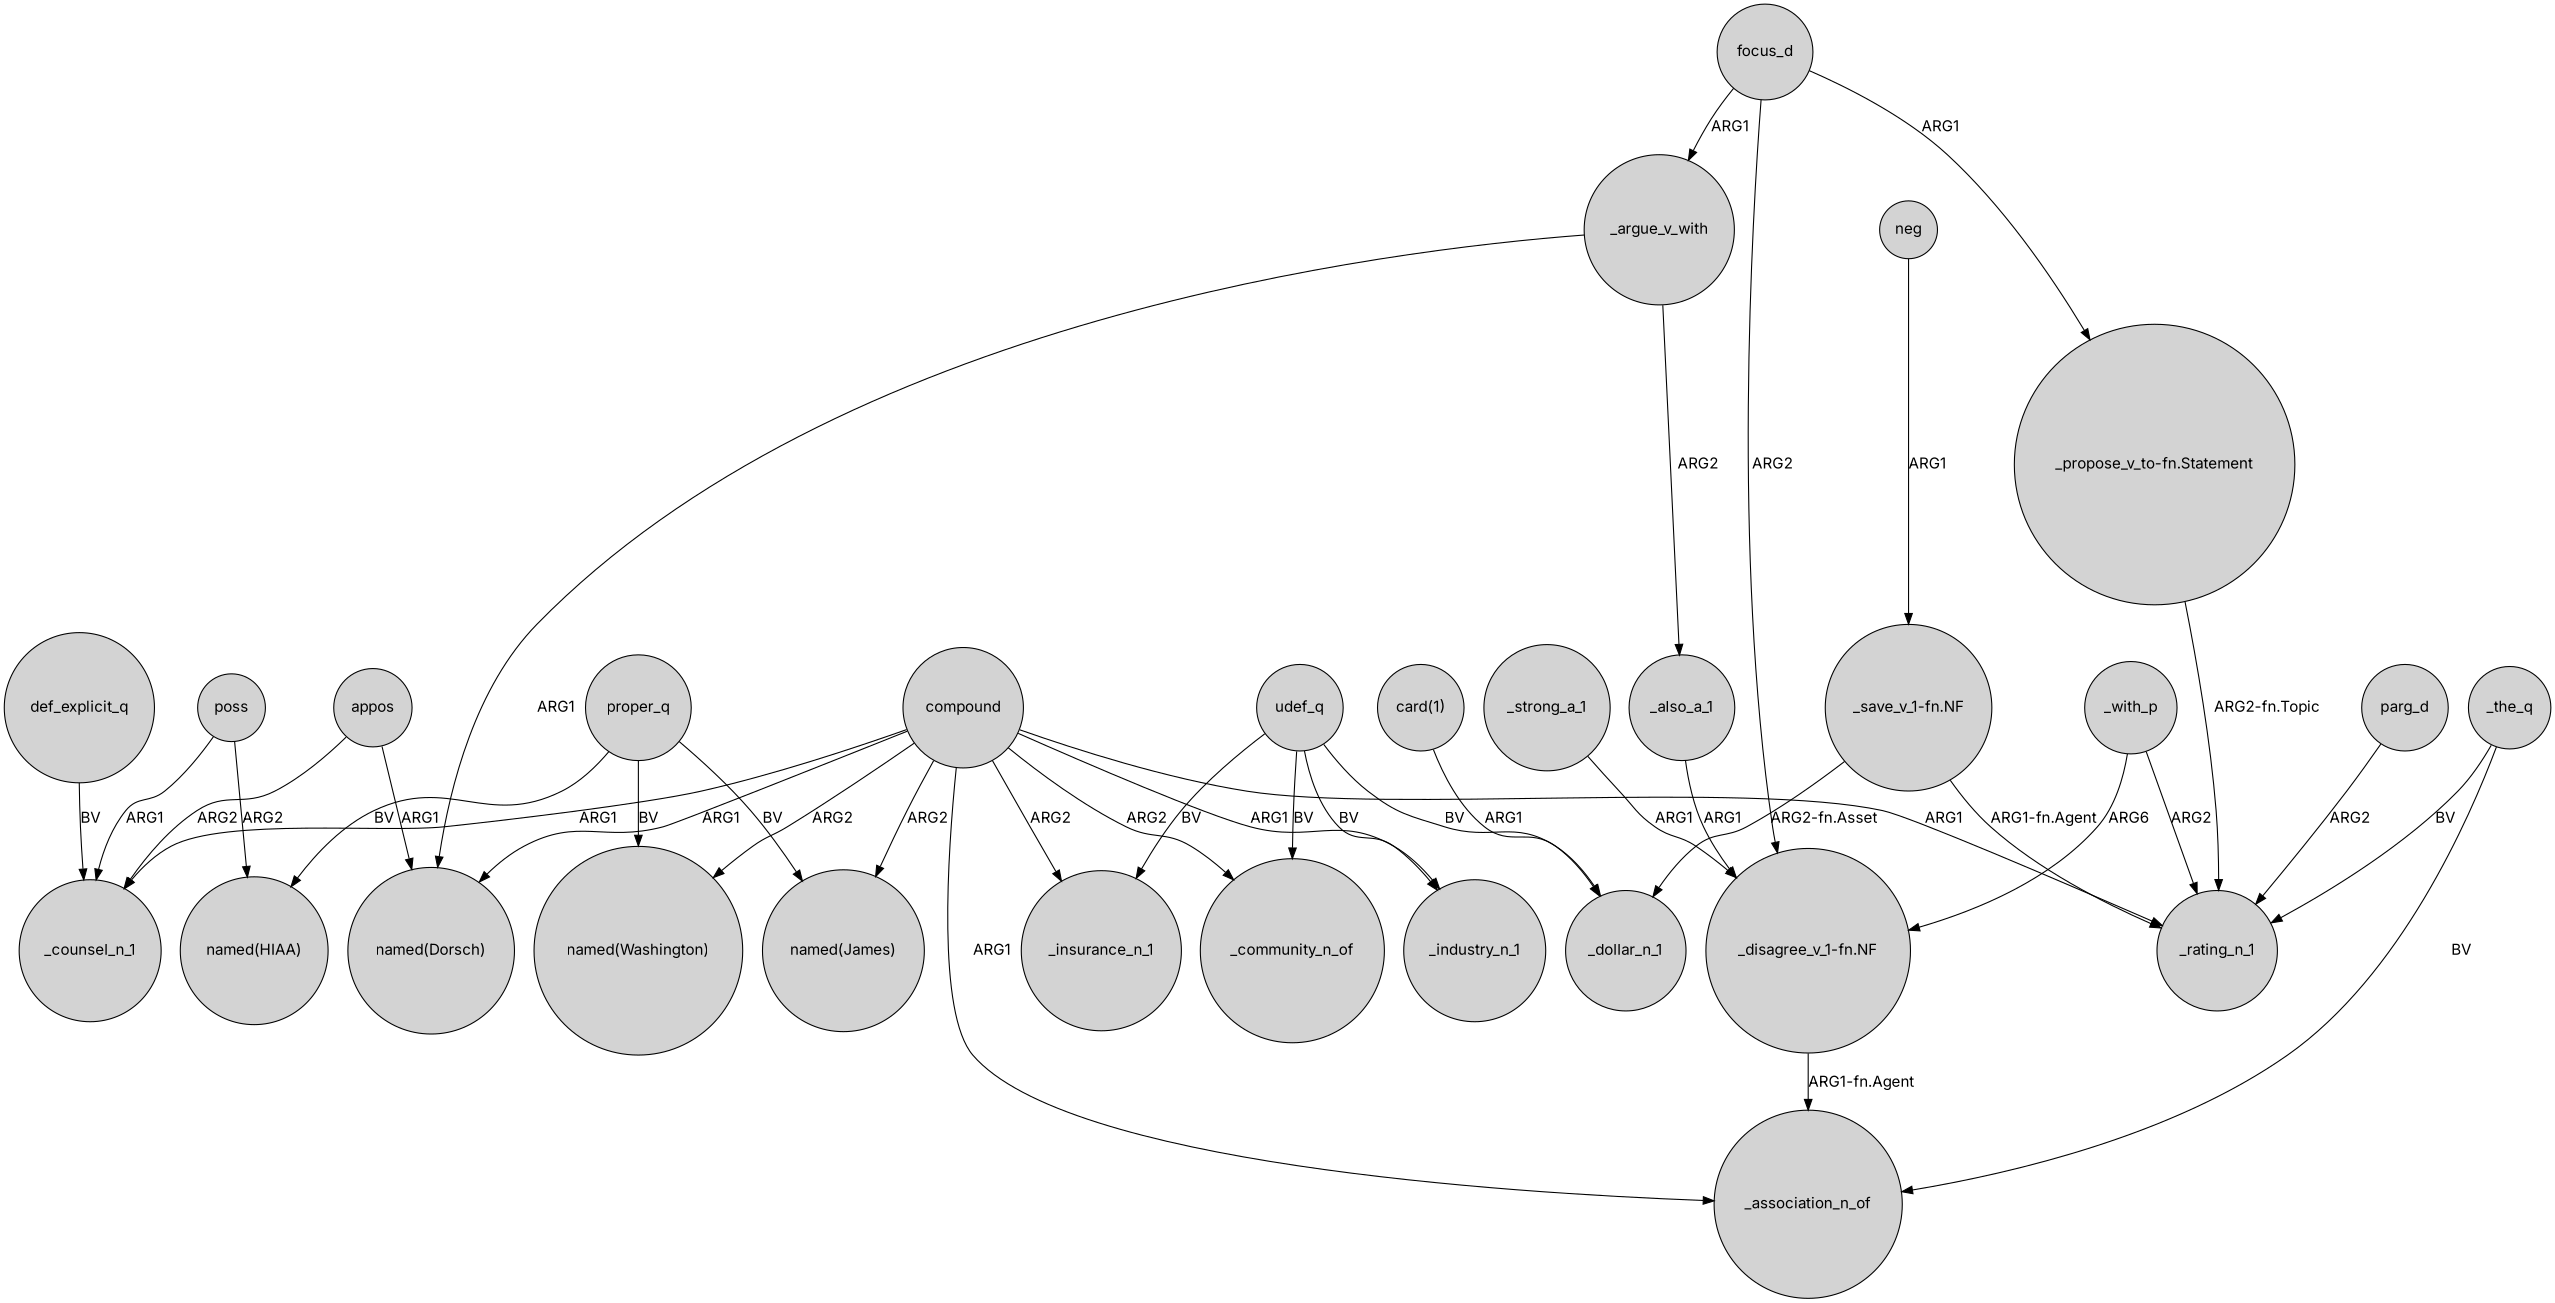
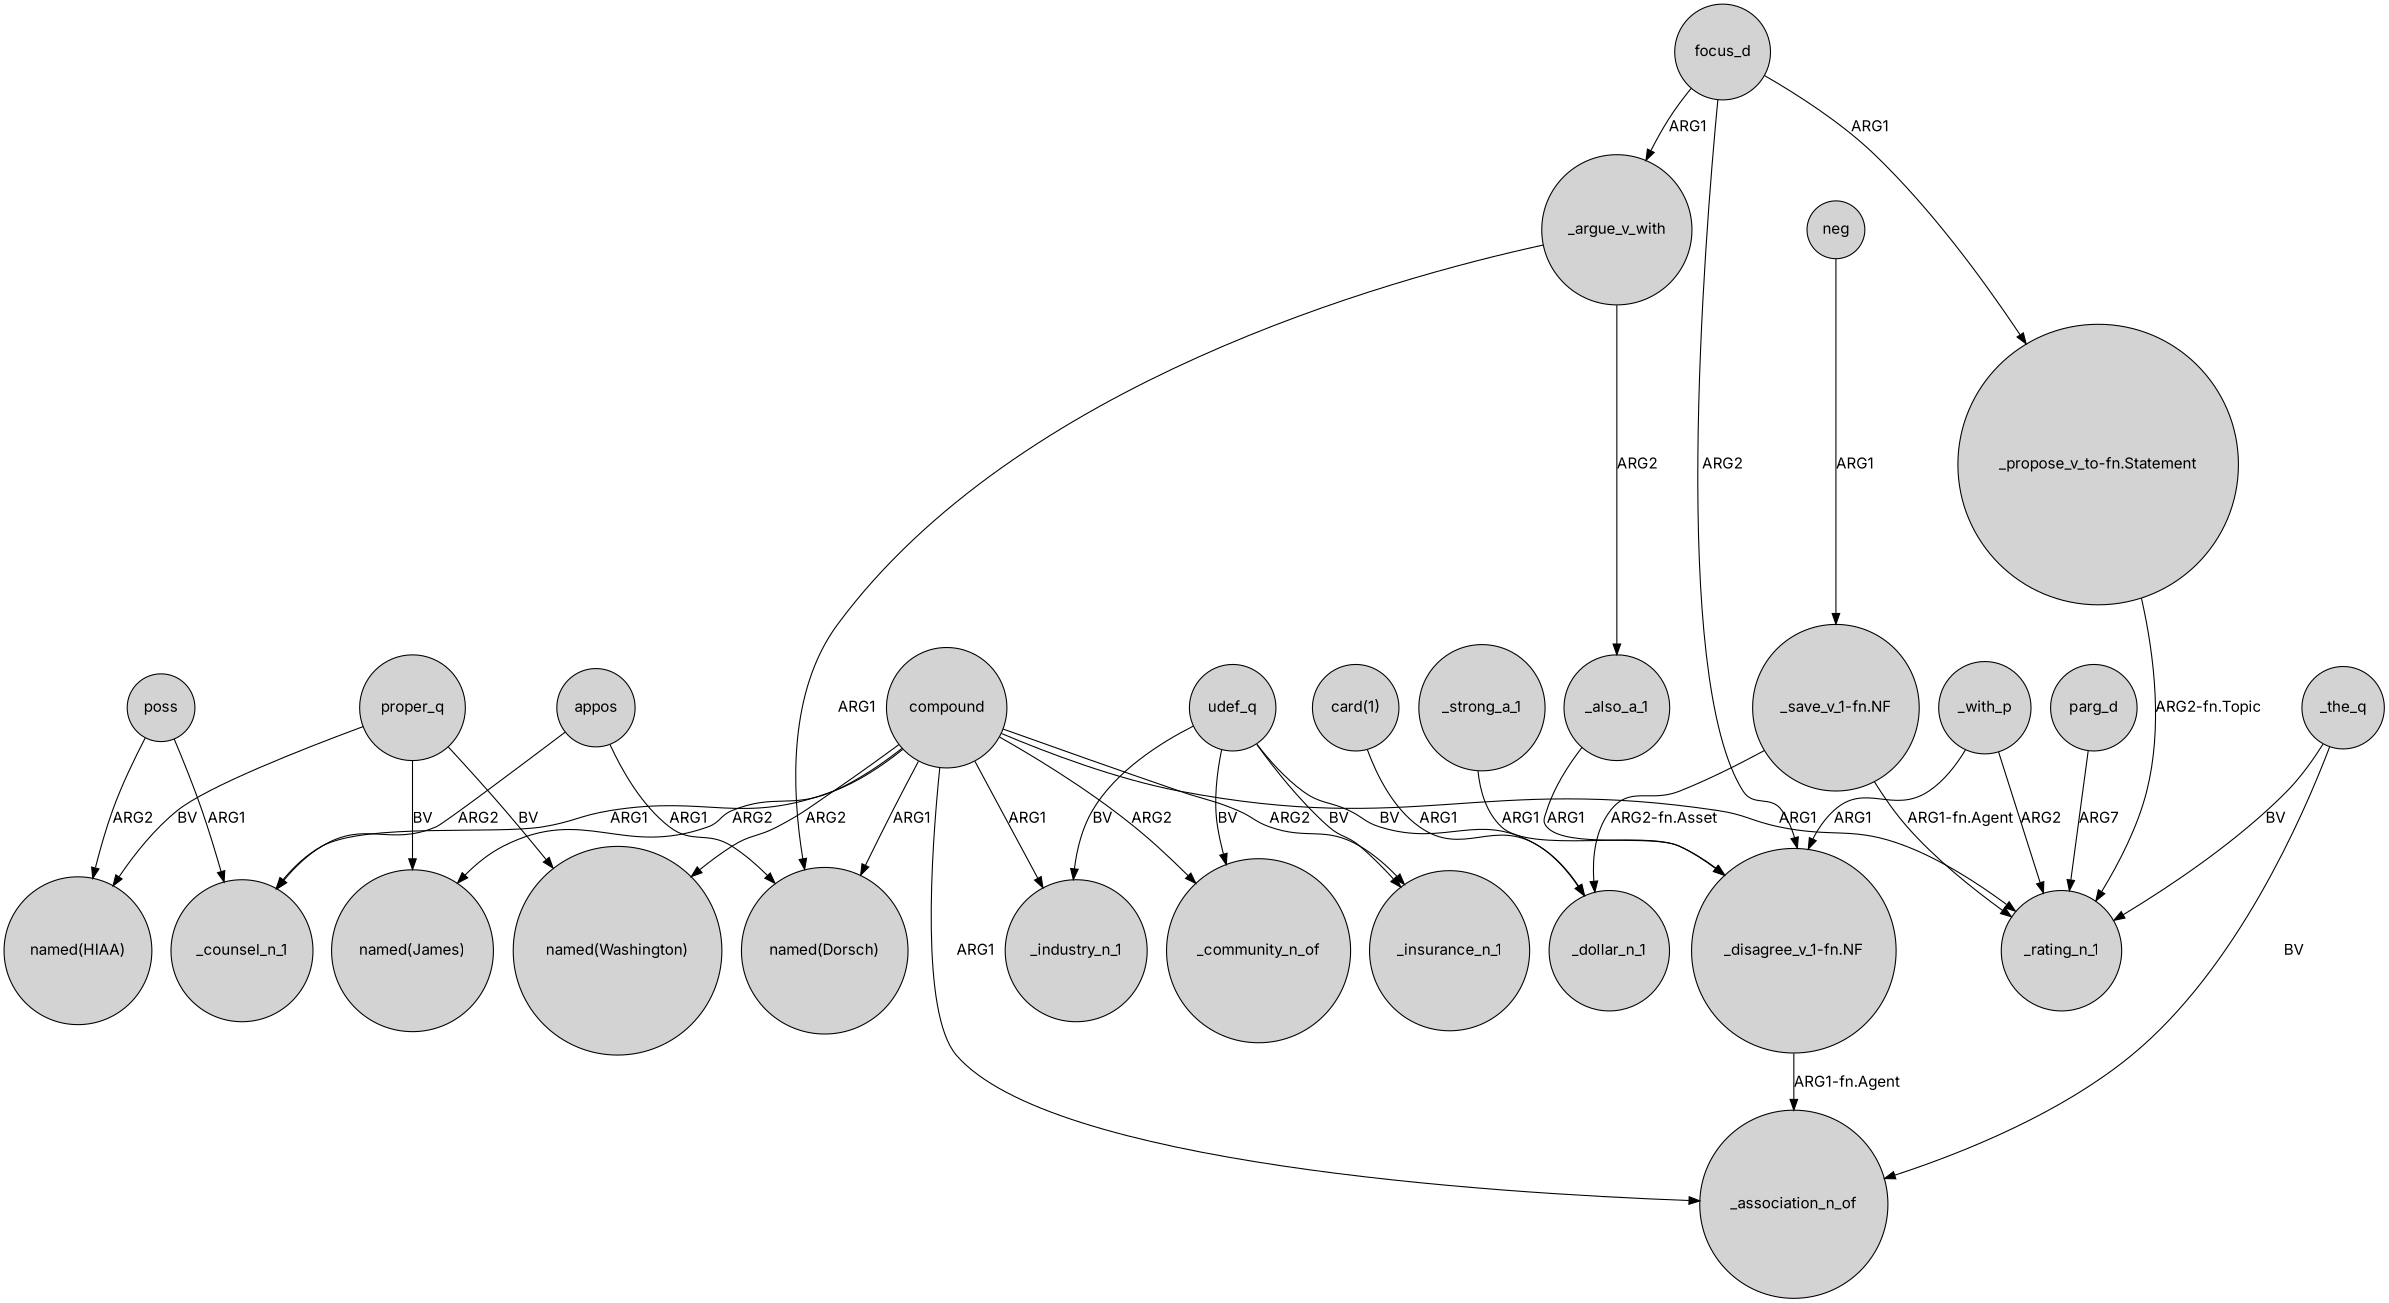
node "def_explicit_q": removed
edge "_with_p" -> "_disagree_v_1-fn.NF": label "ARG6" -> "ARG1"
edge "parg_d" -> "_rating_n_1": label "ARG2" -> "ARG7"
